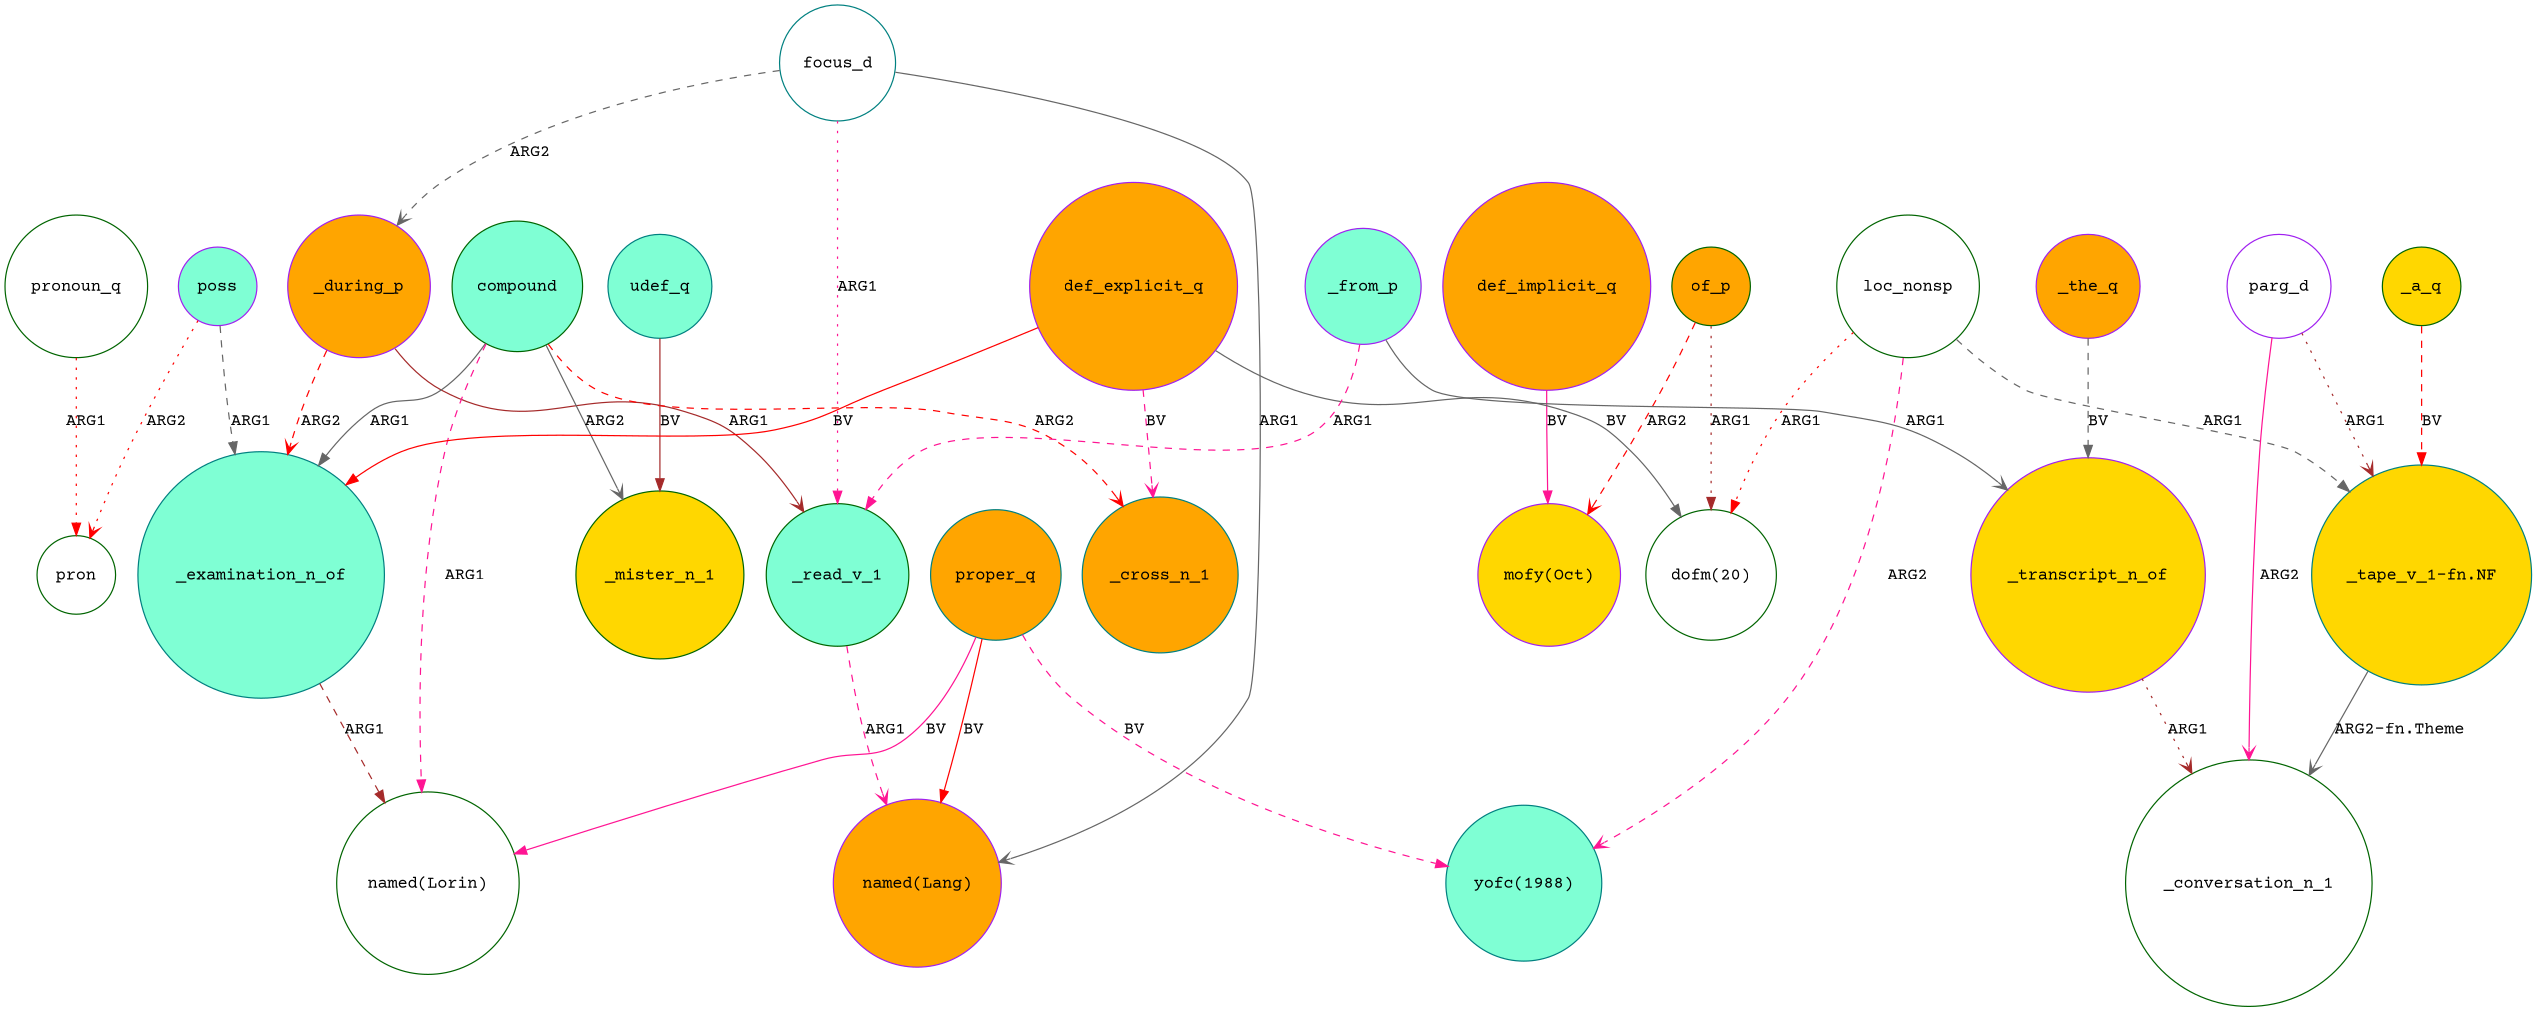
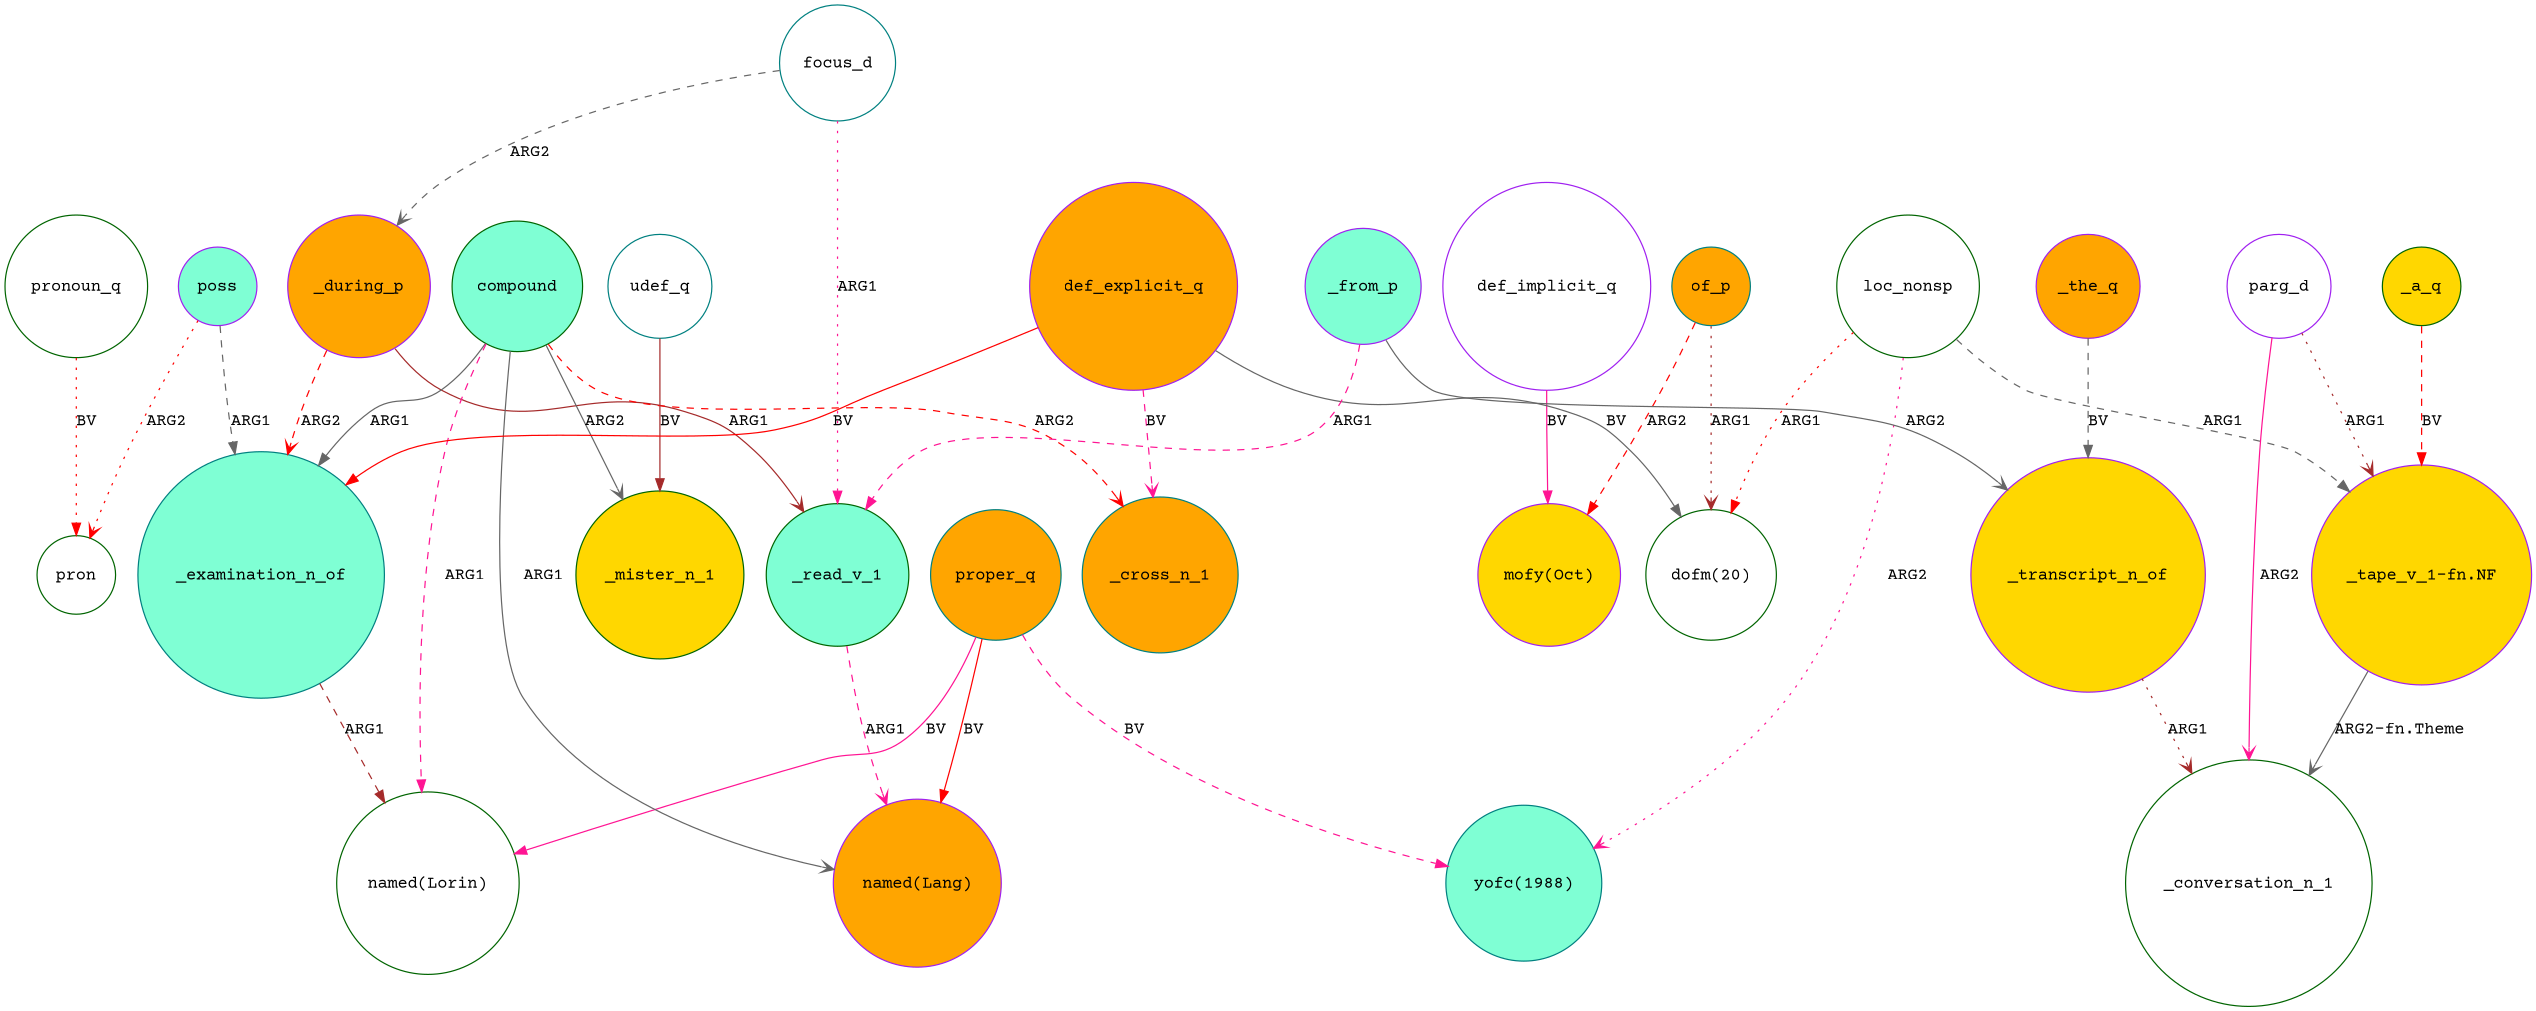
node "udef_q": fillcolor aquamarine -> white
node "def_implicit_q": fillcolor orange -> white
node "of_p": color darkgreen -> teal
edge "focus_d" -> "named(Lang)": now "compound" -> "named(Lang)"
edge "of_p" -> "mofy(Oct)": arrowhead vee -> normal
edge "of_p" -> "dofm(20)": arrowhead normal -> vee
edge "pronoun_q" -> "pron": label "ARG1" -> "BV"
edge "_from_p" -> "_transcript_n_of": label "ARG1" -> "ARG2"
node "_tape_v_1-fn.NF": color teal -> purple
edge "loc_nonsp" -> "yofc(1988)": style dashed -> dotted
